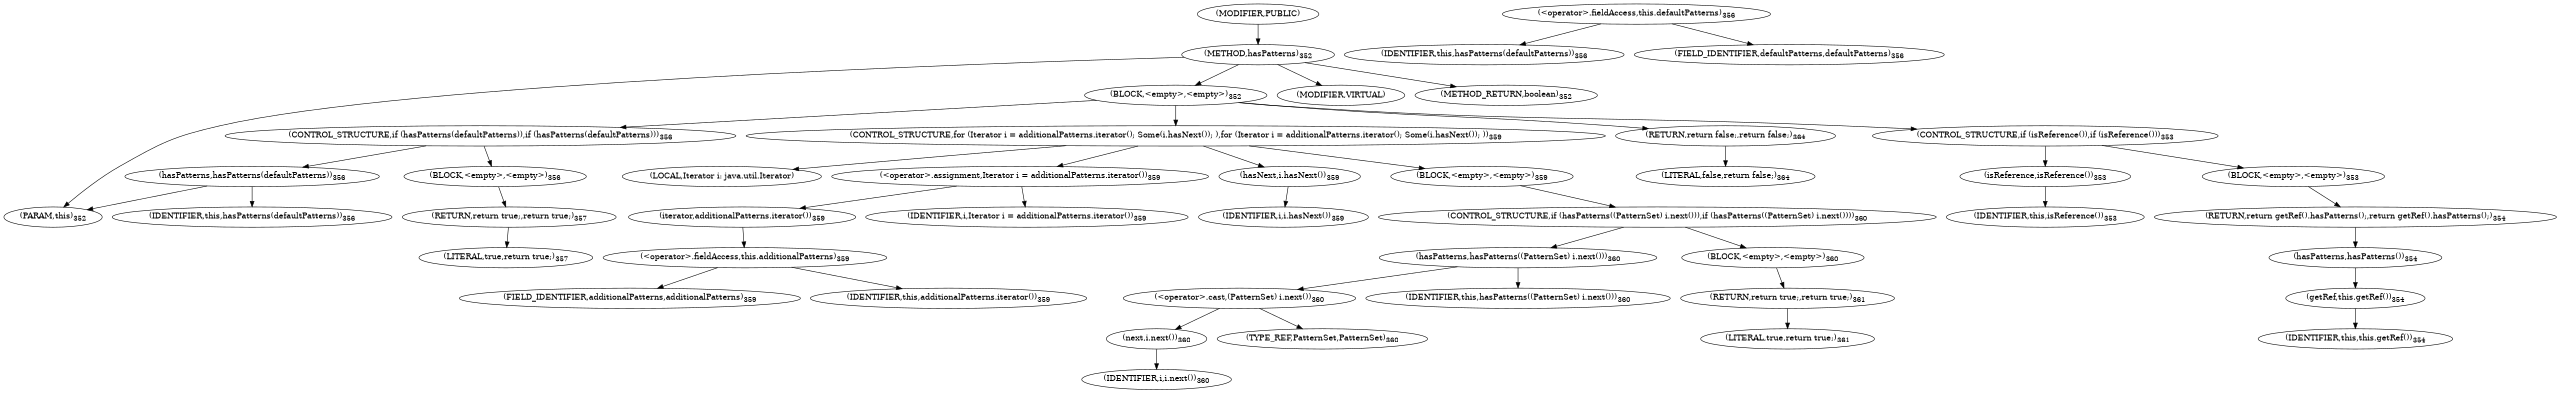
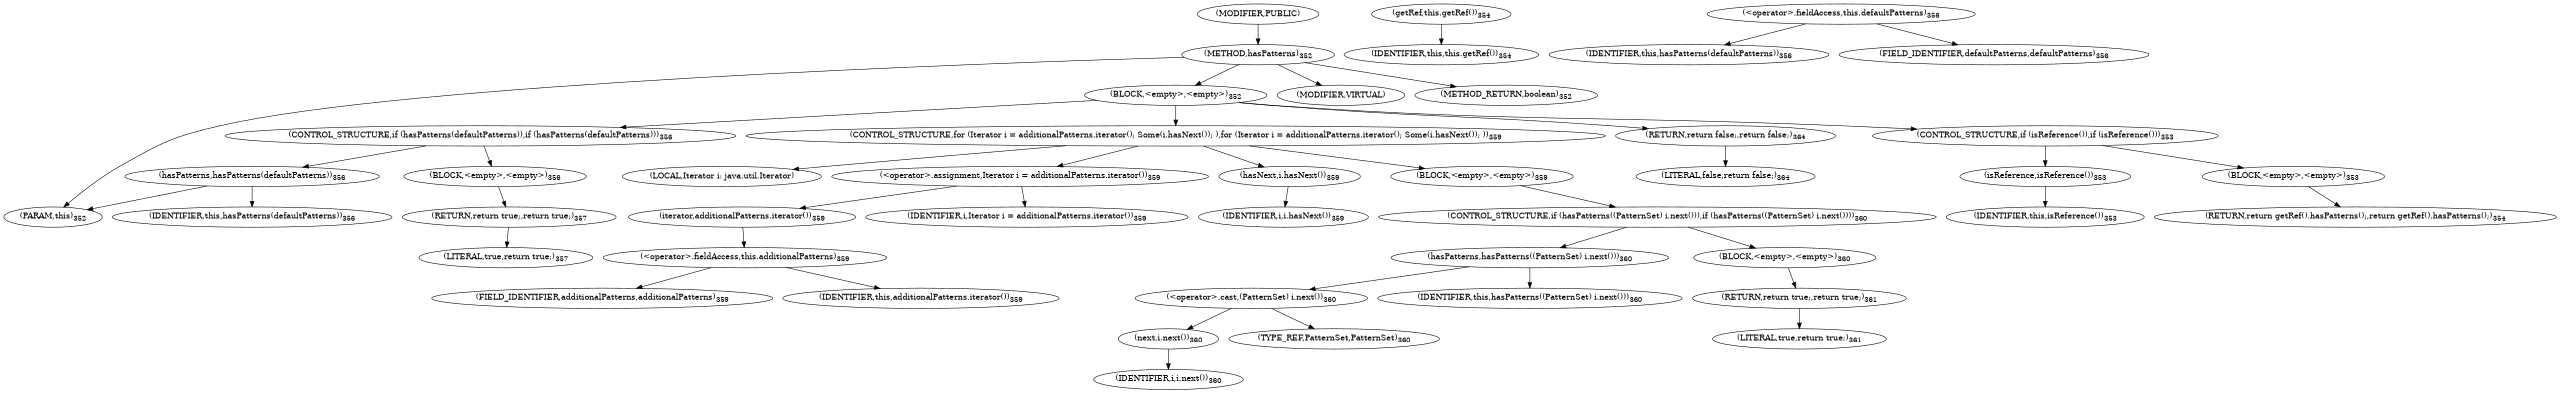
node "(hasPatterns,hasPatterns())": removed
